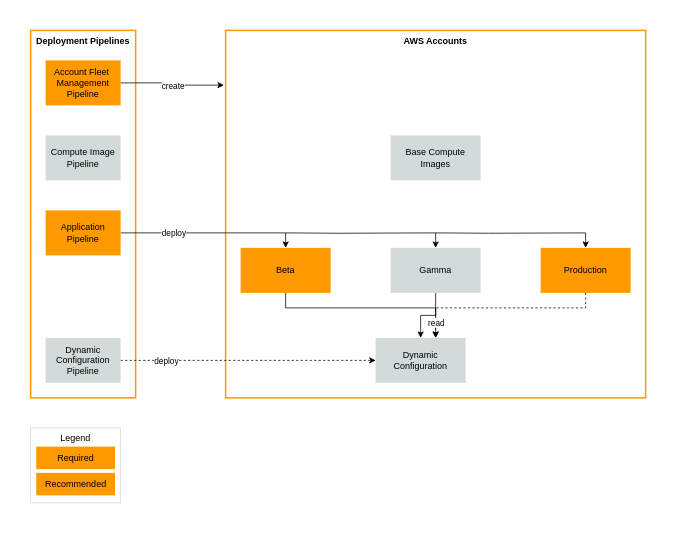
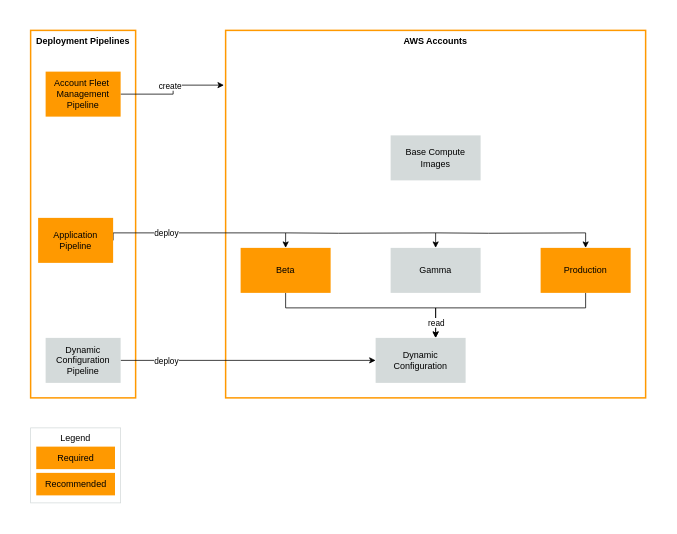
node "Account Fleet Management Pipeline": moved (83, 83) -> (83, 94)
node "Compute Image Pipeline": removed
node "Application Pipeline": moved (83, 233) -> (75, 240)
edge "Production" -> "Dynamic Configuration": style dashed -> solid
edge "Gamma" -> "Dynamic Configuration": removed
edge "Dynamic Configuration Pipeline" -> "Dynamic Configuration": style dashed -> solid
